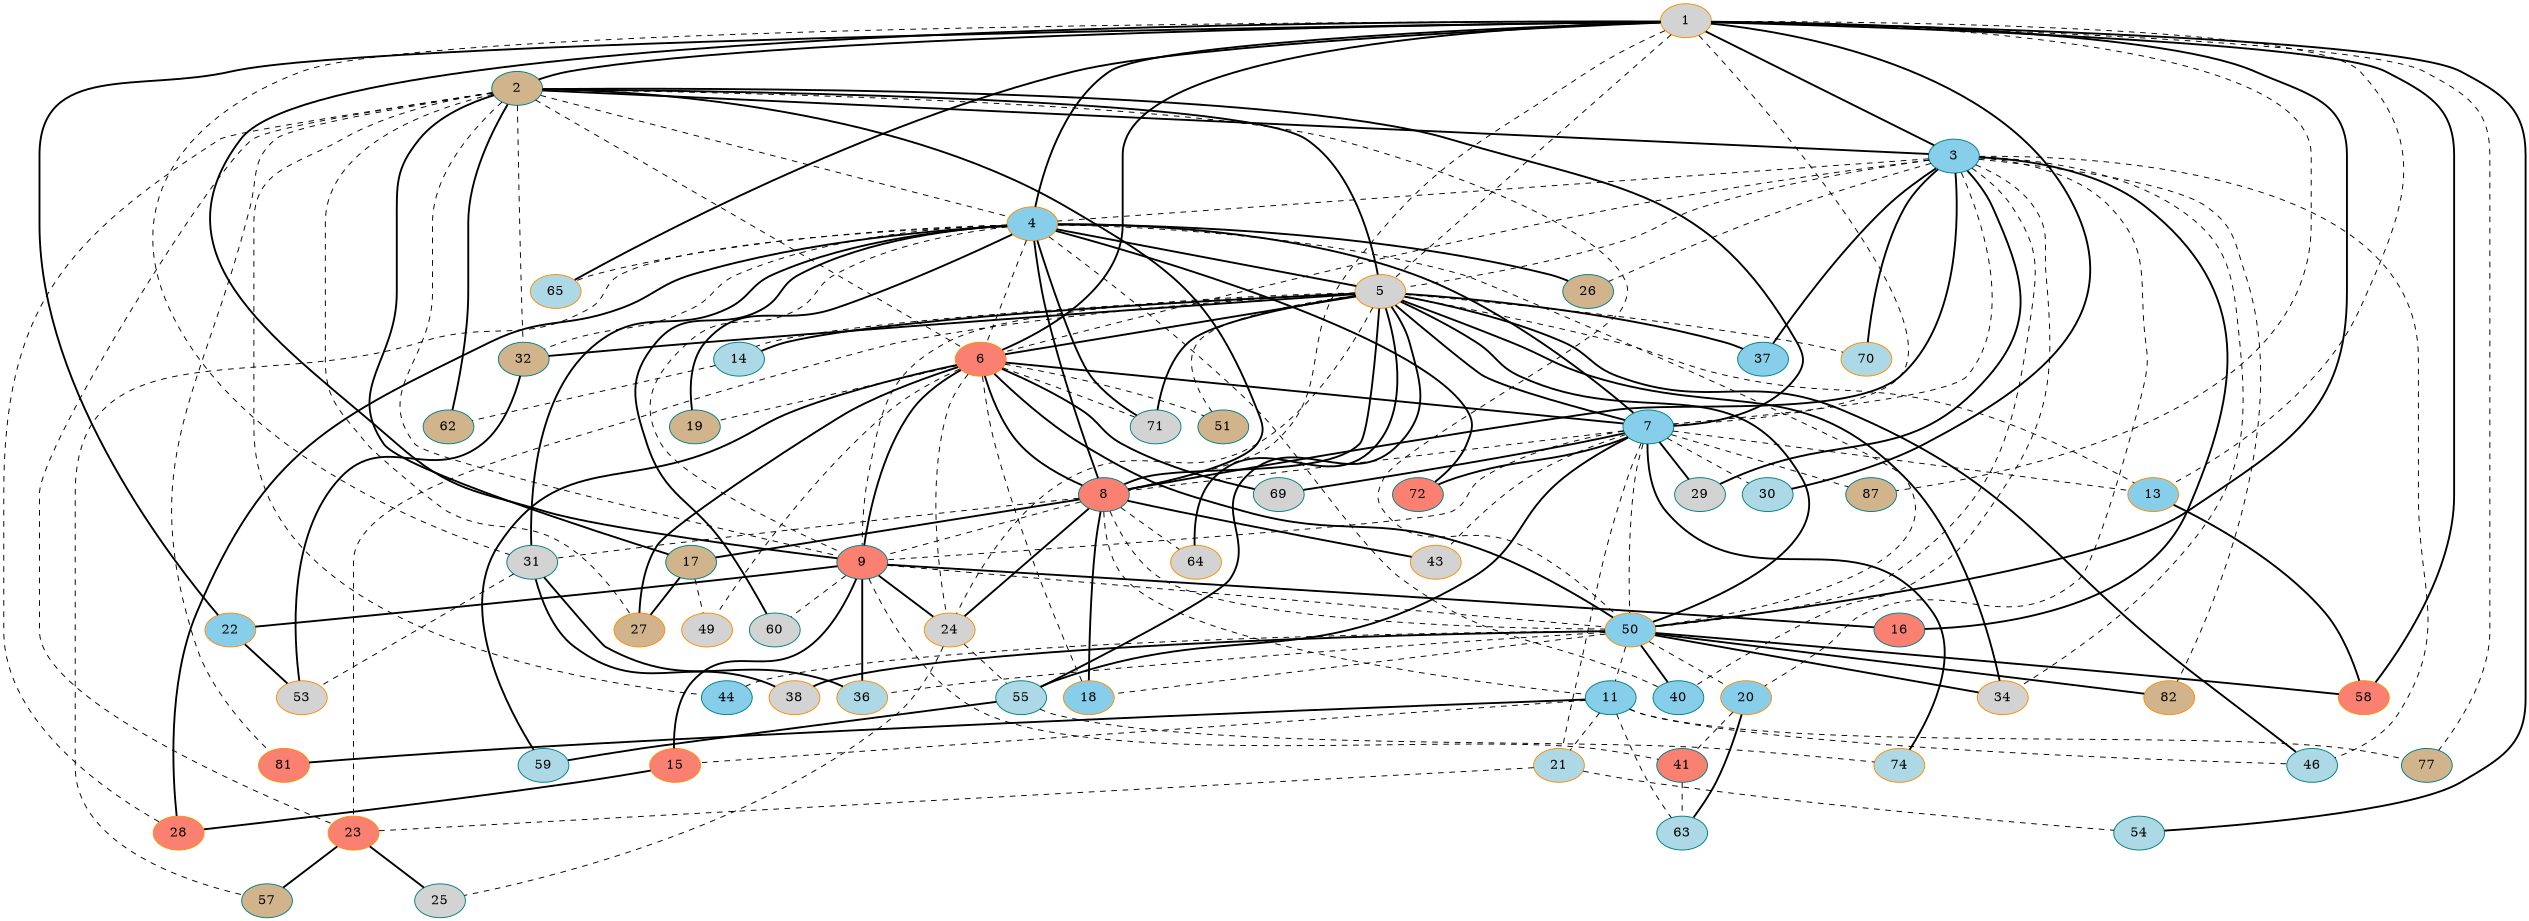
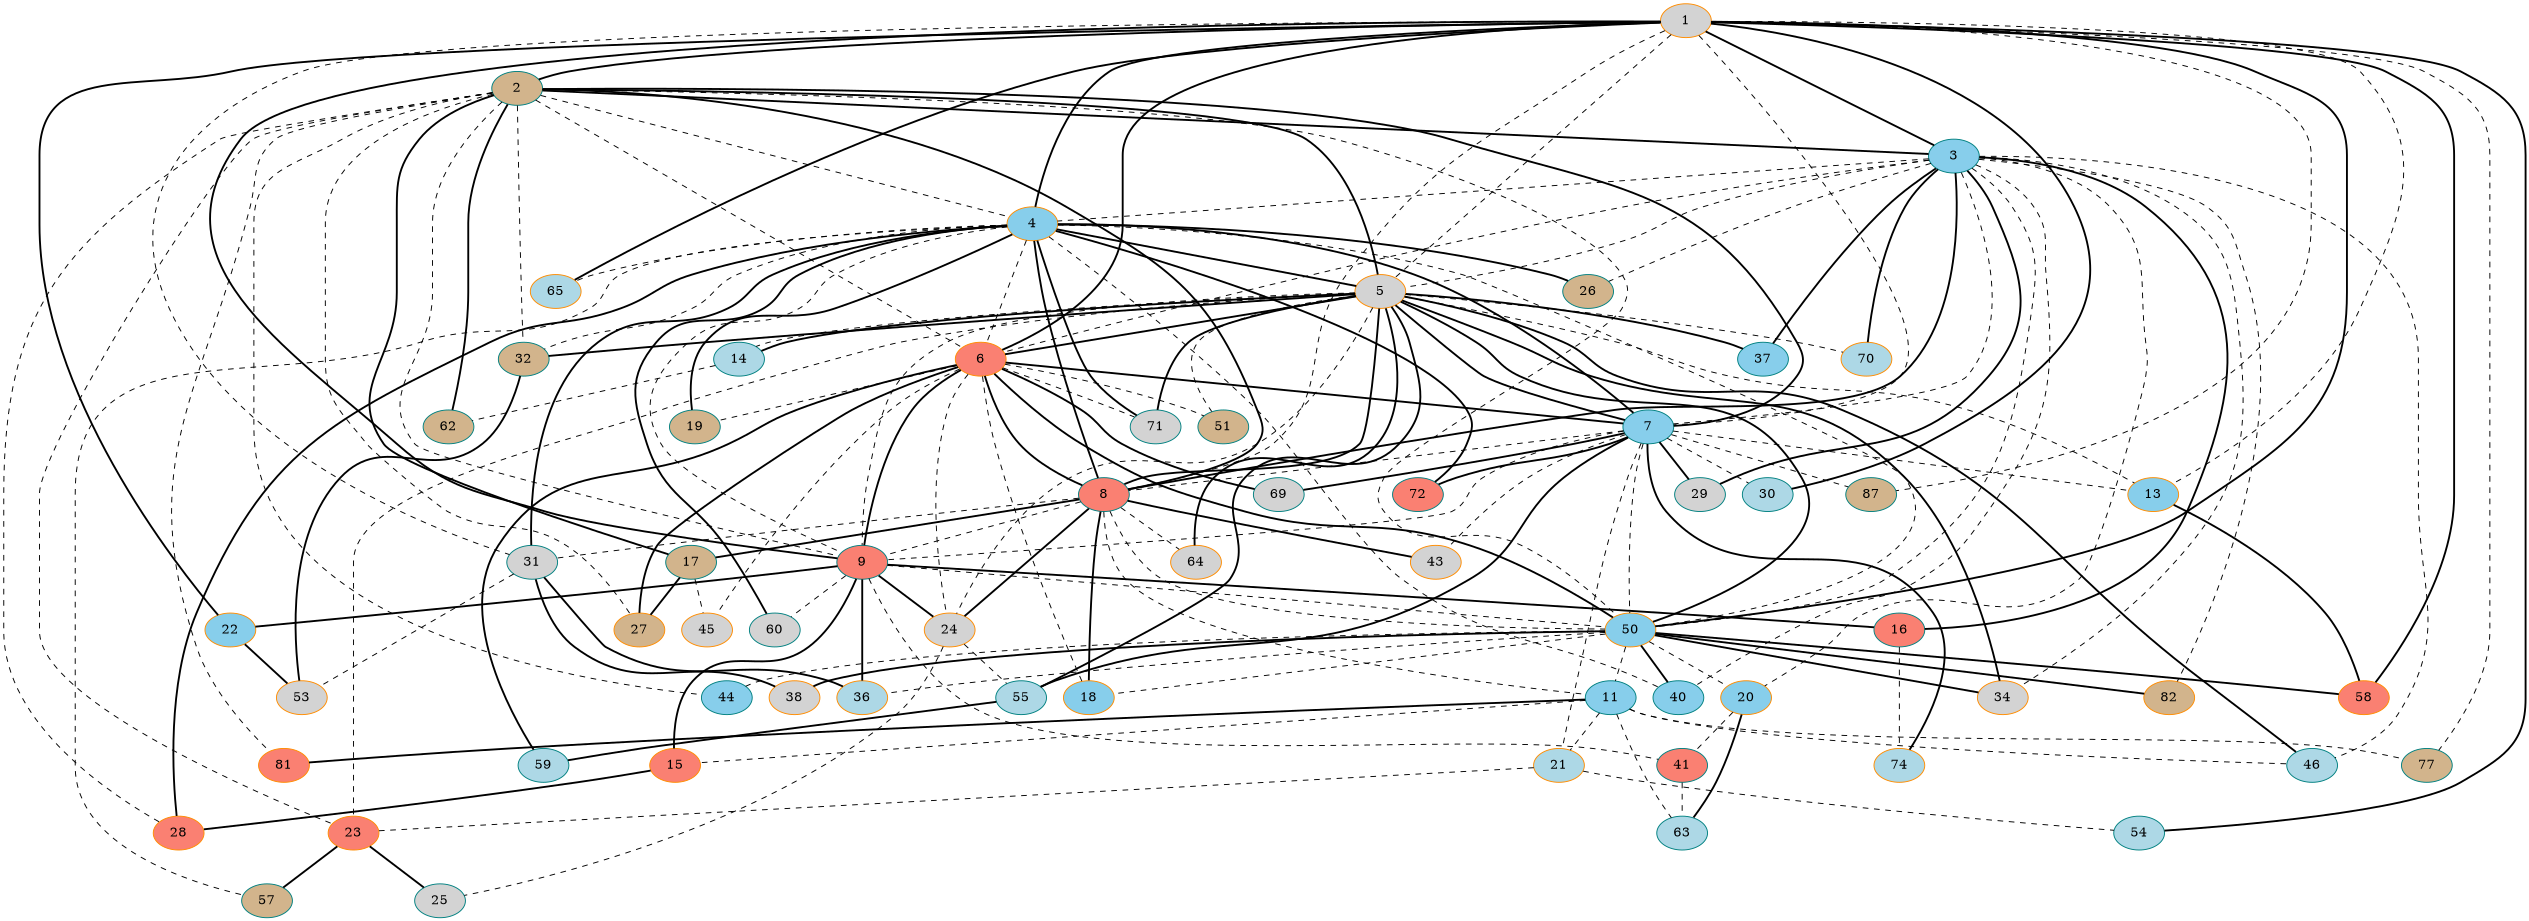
node "49": label "49" -> "45"
edge "55" -- "74": now "16" -- "74"
